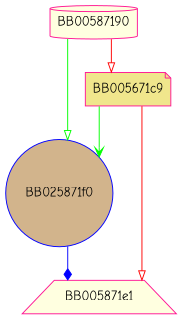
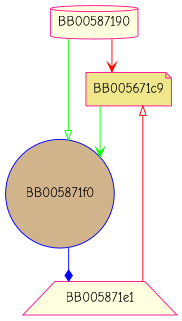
edge "BB00587190" -> "BB005671c9": arrowhead onormal -> vee
edge "BB005671c9" -> "BB005871e1": reversed
node "BB025871f0": label "BB025871f0" -> "BB005871f0"
